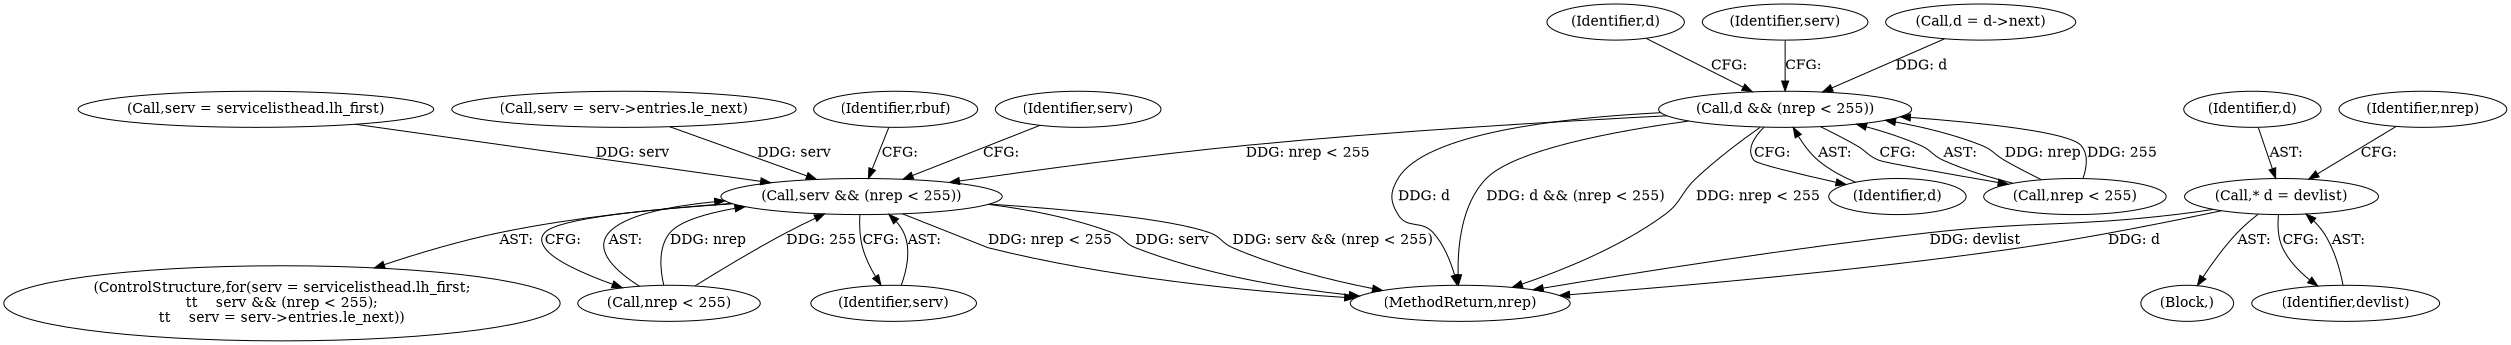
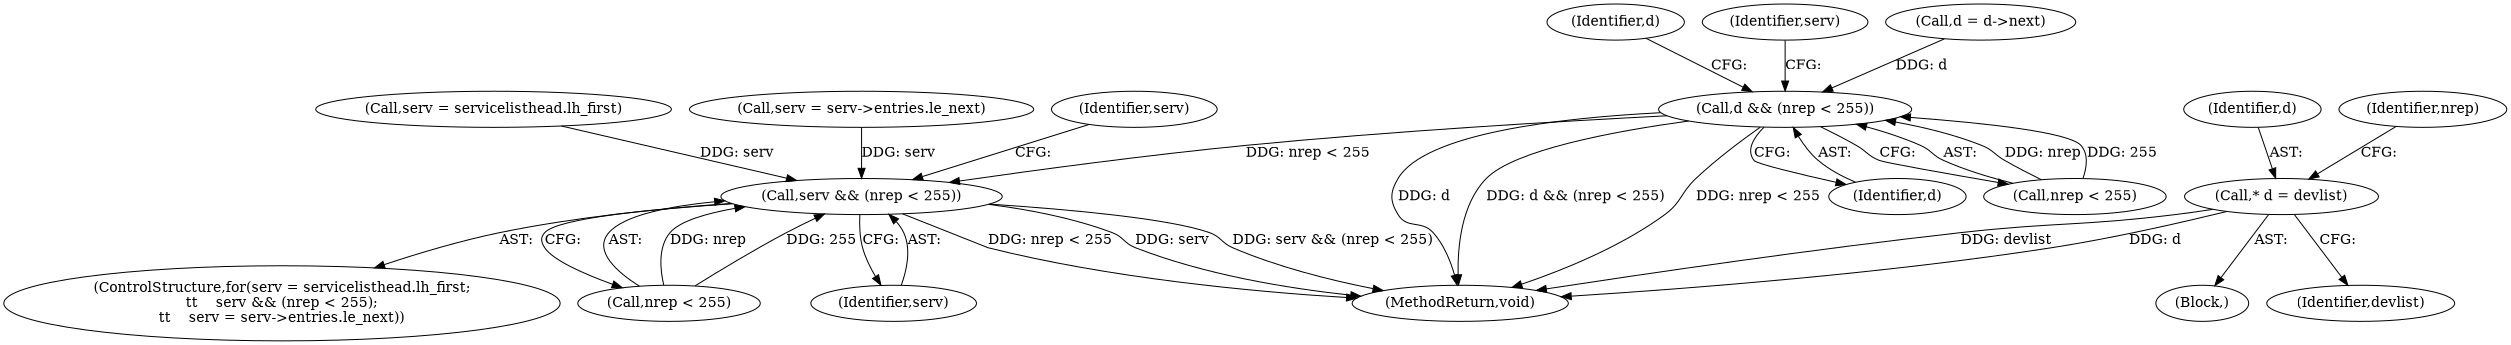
node "(Identifier,rbuf)": removed
edge "(Identifier,devlist)" -> "(Call,* d = devlist)": removed, label "AST:"
node "(MethodReturn,nrep)": label "(MethodReturn,nrep)" -> "(MethodReturn,void)"
